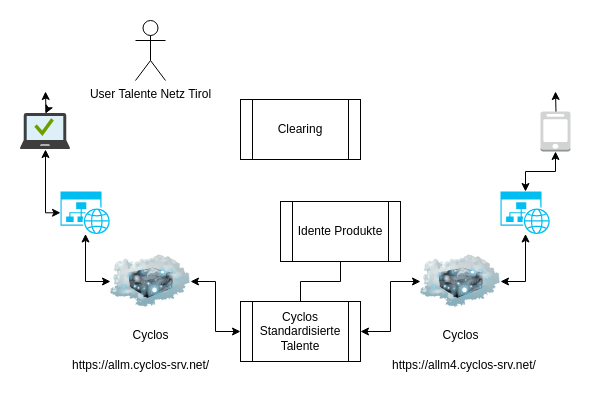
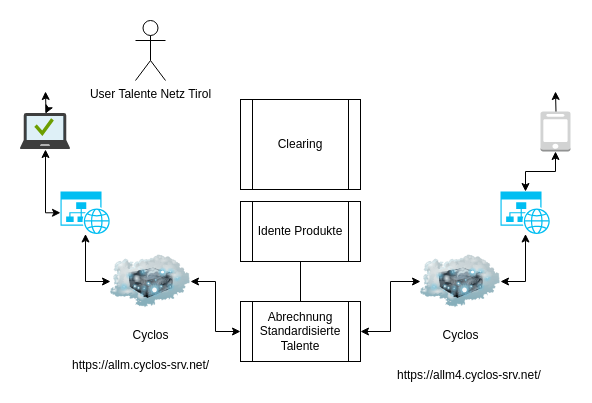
node "Clearing": size 120x60 -> 120x90
node "Idente Produkte": moved (341, 232) -> (301, 232)
node "Cyclos Standardisierte Talente": label "Cyclos Standardisierte Talente" -> "Abrechnung Standardisierte Talente"
node "https://allm4.cyclos-srv.net/": moved (476, 367) -> (481, 377)
